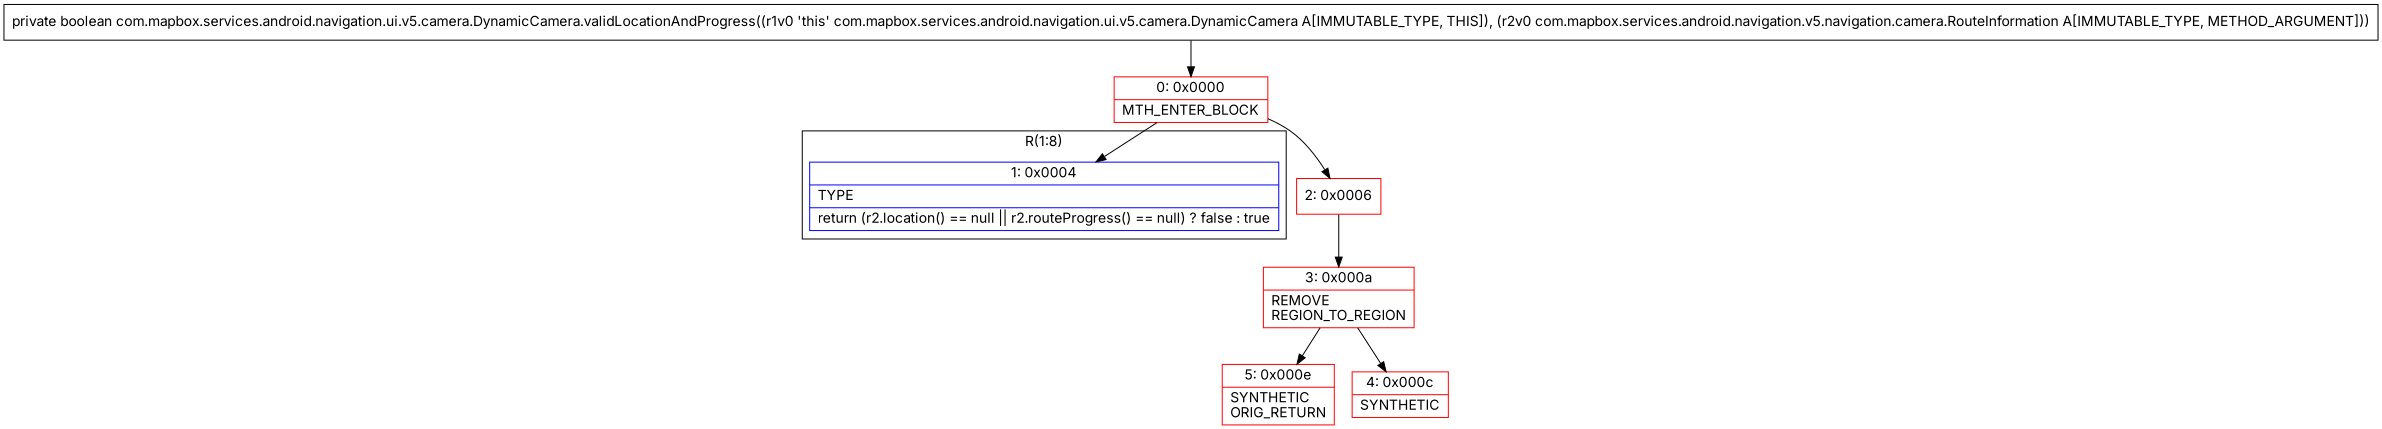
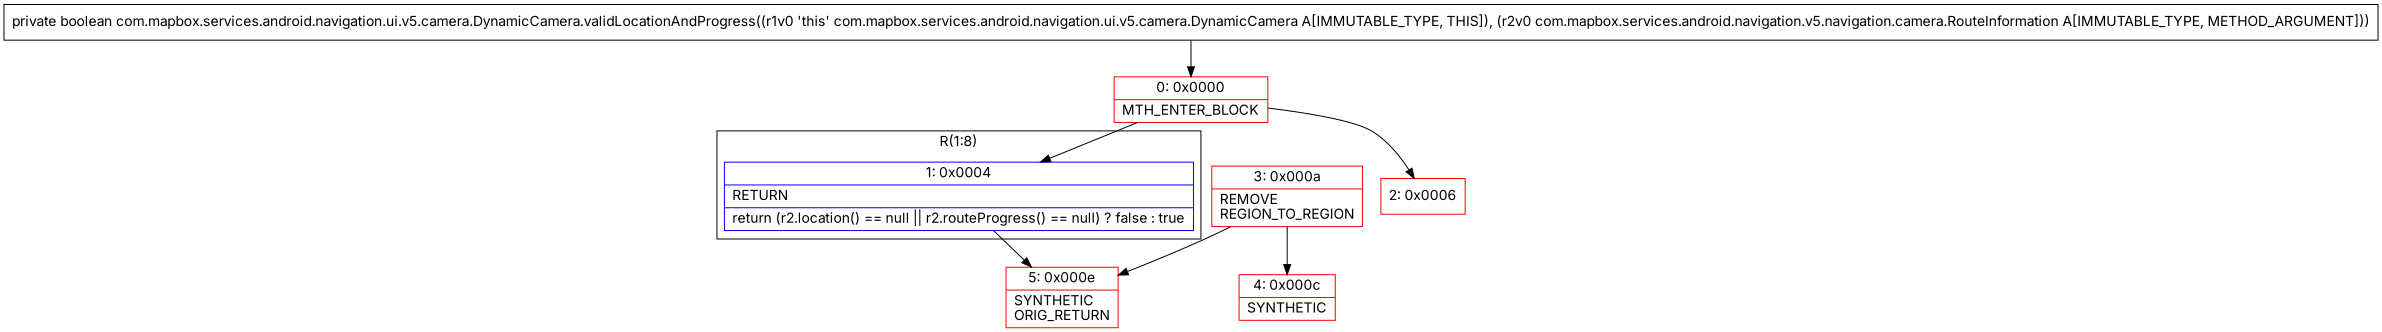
node "1: 0x0004": text "TYPE" -> "RETURN"
edge "2: 0x0006" -> "3: 0x000a": removed
edge "1: 0x0004" -> "5: 0x000e": added
